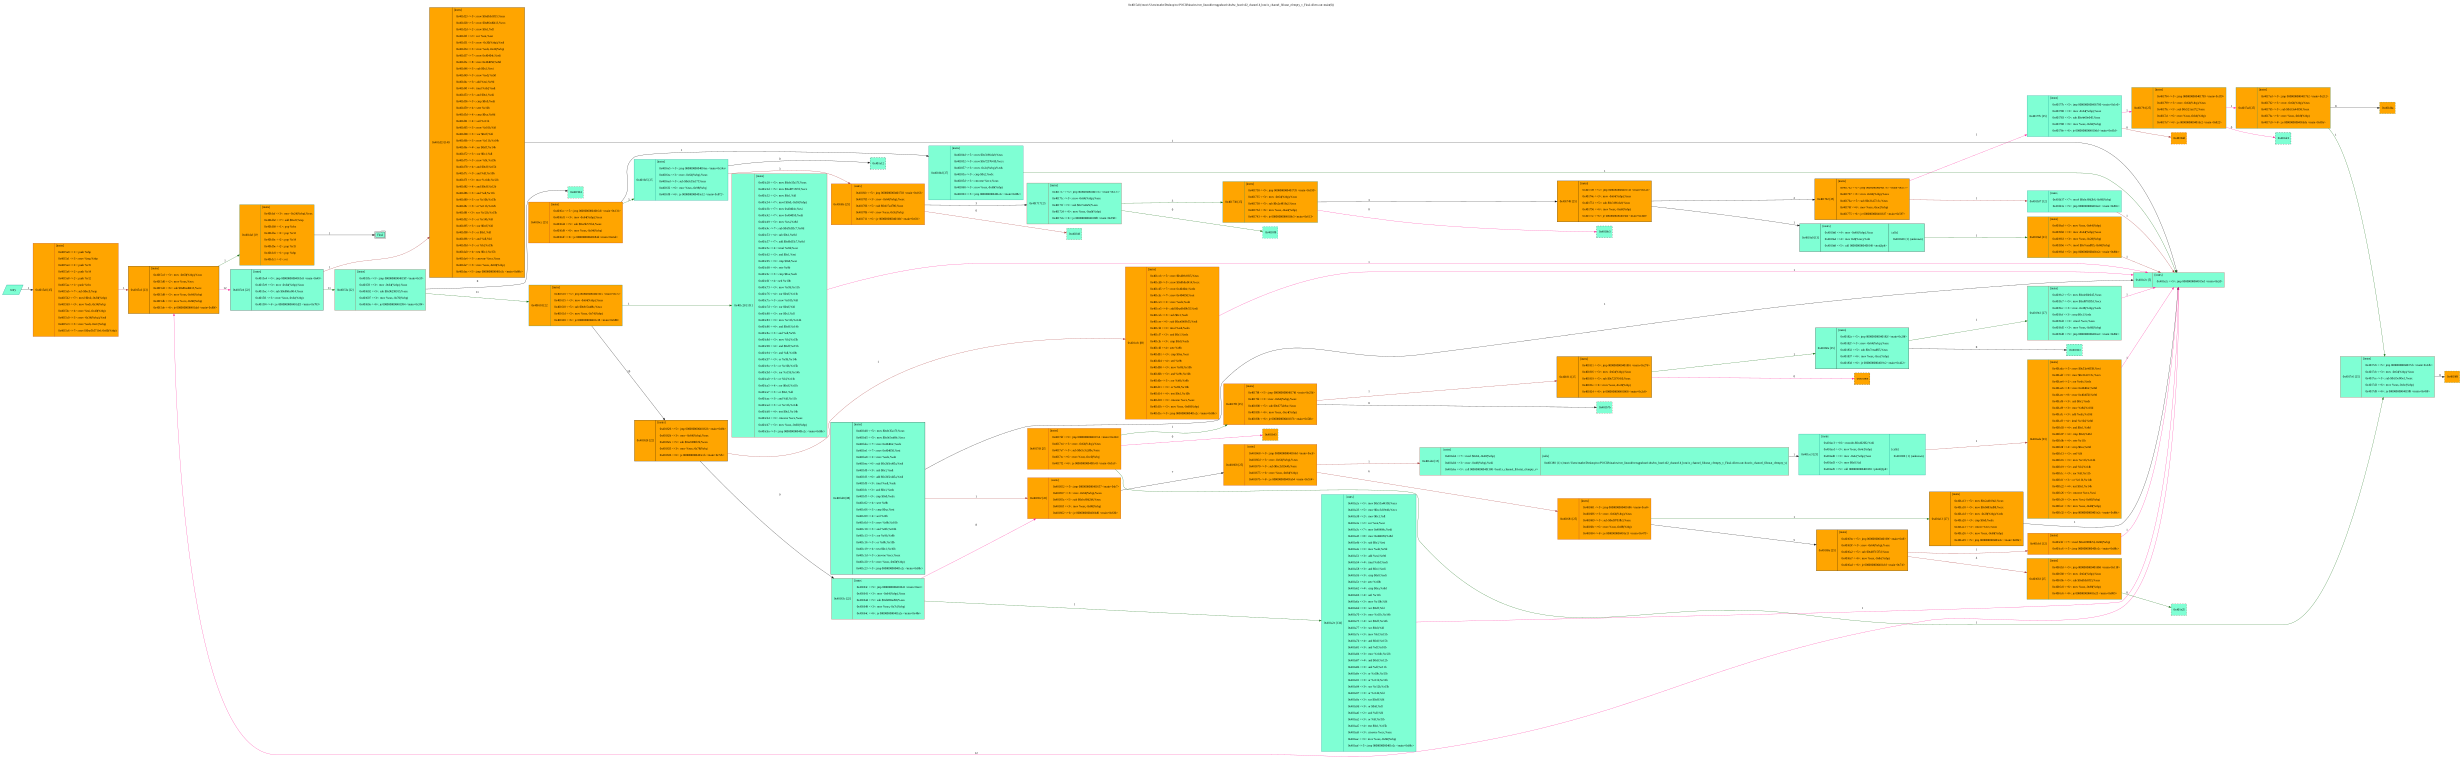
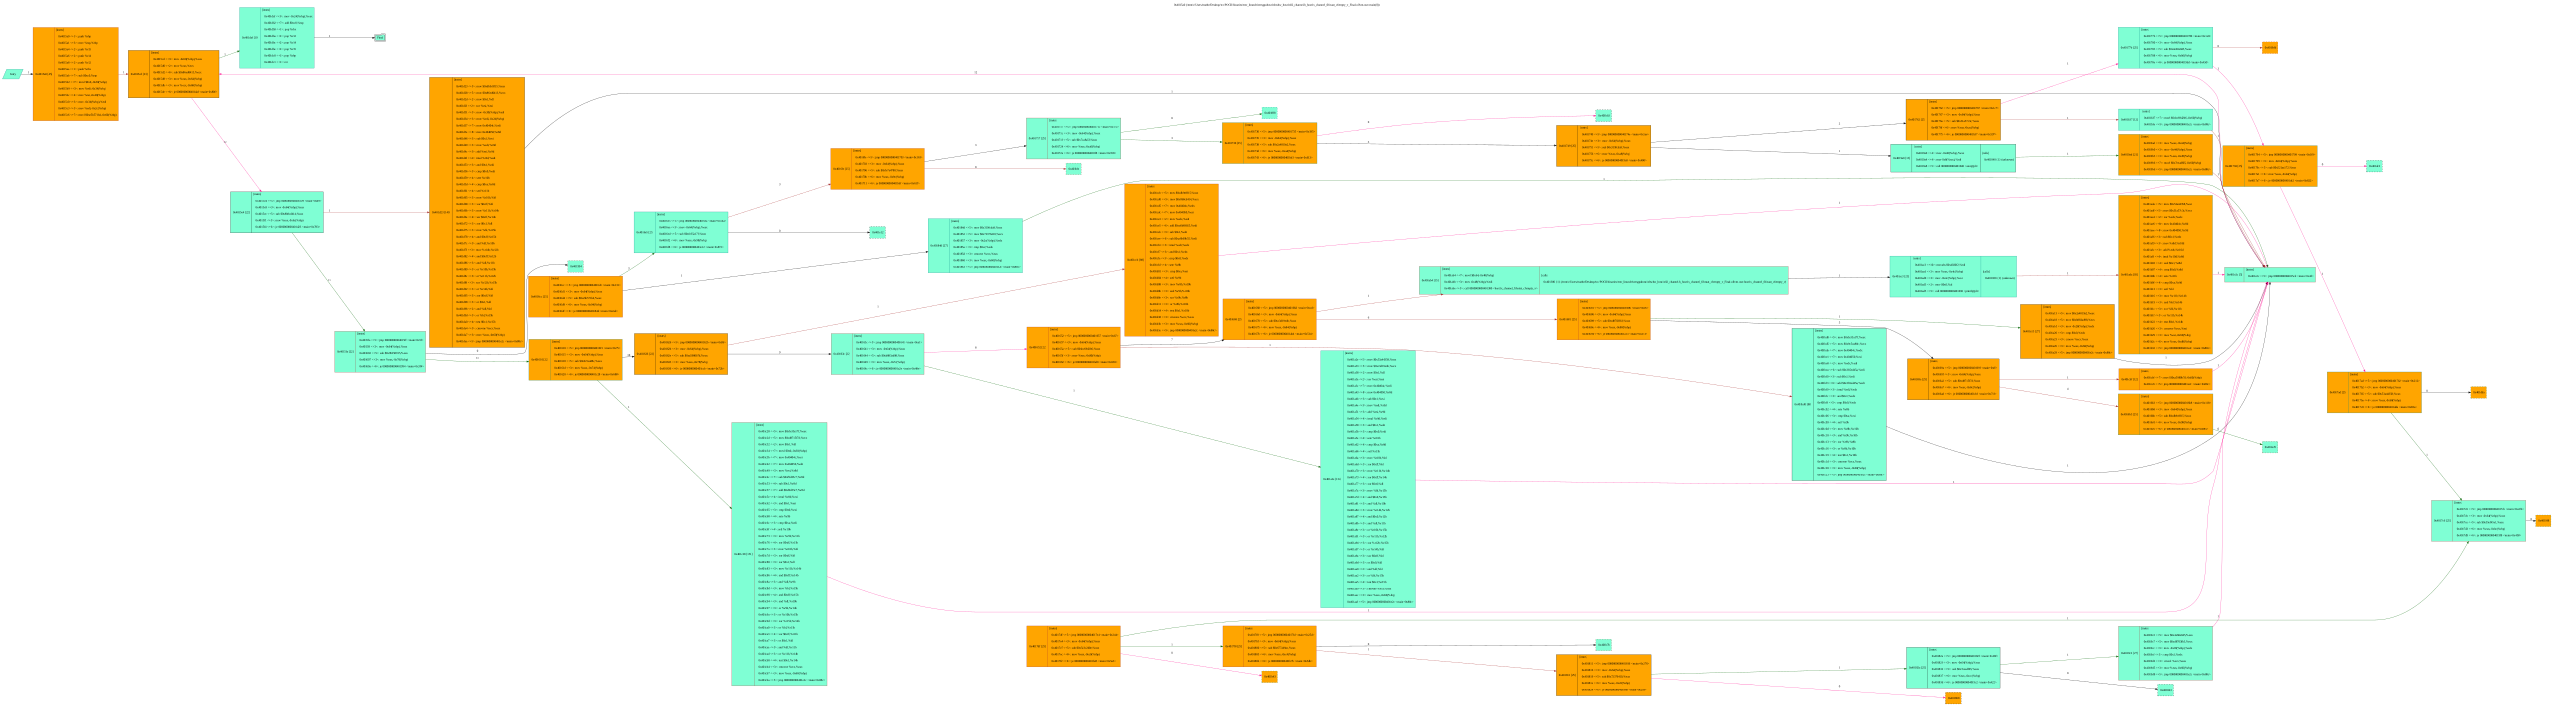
node "0x401daf [19]": fillcolor orange -> aquamarine
edge "0x401bd0 [88]" -> "0x401652 [22]": reversed
